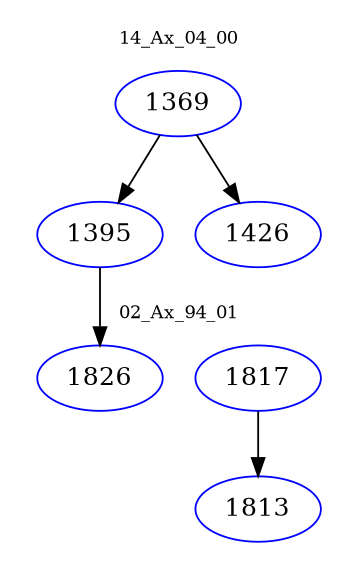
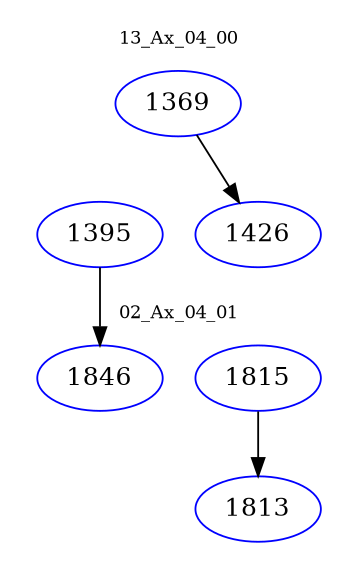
cluster "14_Ax_04_00": label "14_Ax_04_00" -> "13_Ax_04_00"
edge "1369" -> "1395": removed
cluster "02_Ax_94_01": label "02_Ax_94_01" -> "02_Ax_04_01"
node "1826": label "1826" -> "1846"
node "1817": label "1817" -> "1815"
